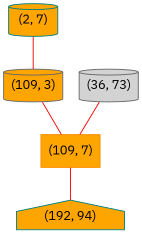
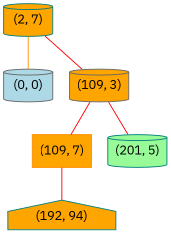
node "(0, 0)": added
node "(36, 73)": removed
node "(201, 5)": added
